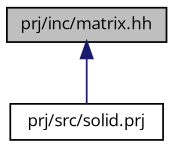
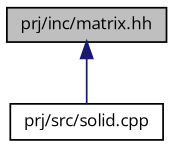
node "prj/src/solid.prj": label "prj/src/solid.prj" -> "prj/src/solid.cpp"
